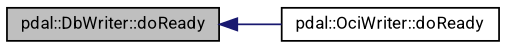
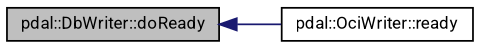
node "pdal::OciWriter::doReady": label "pdal::OciWriter::doReady" -> "pdal::OciWriter::ready"
